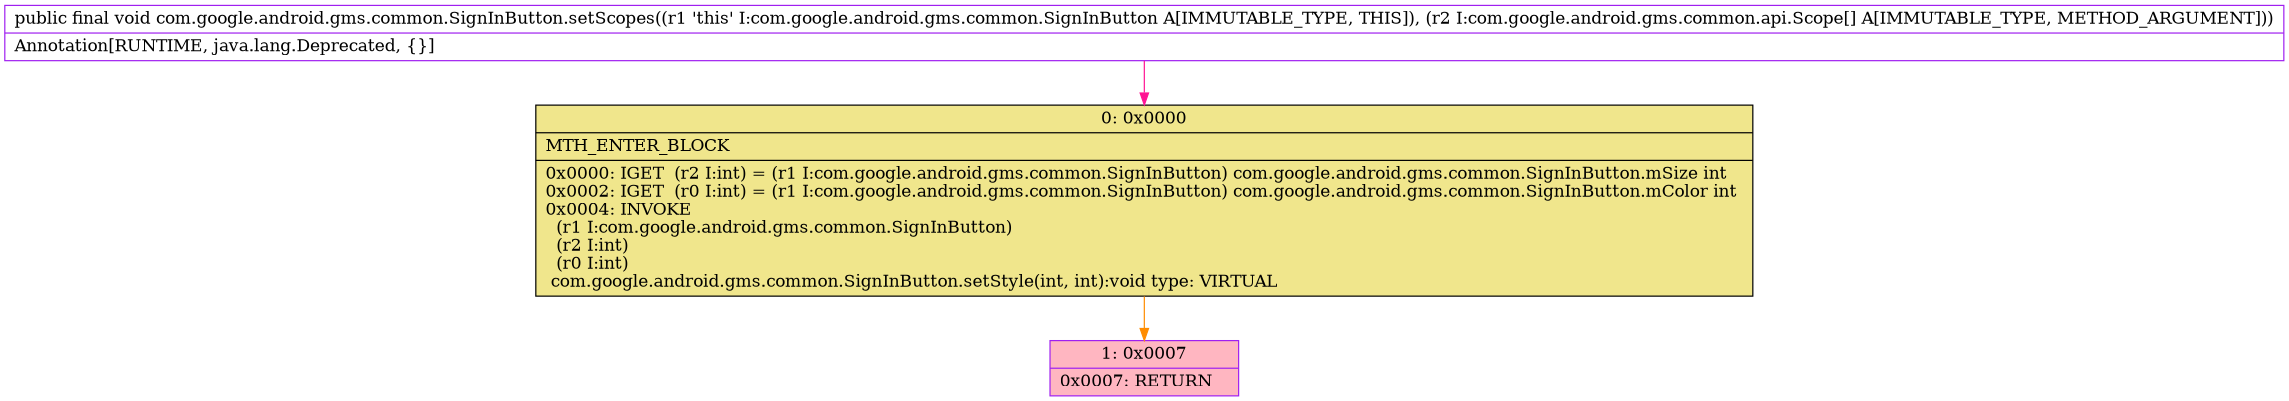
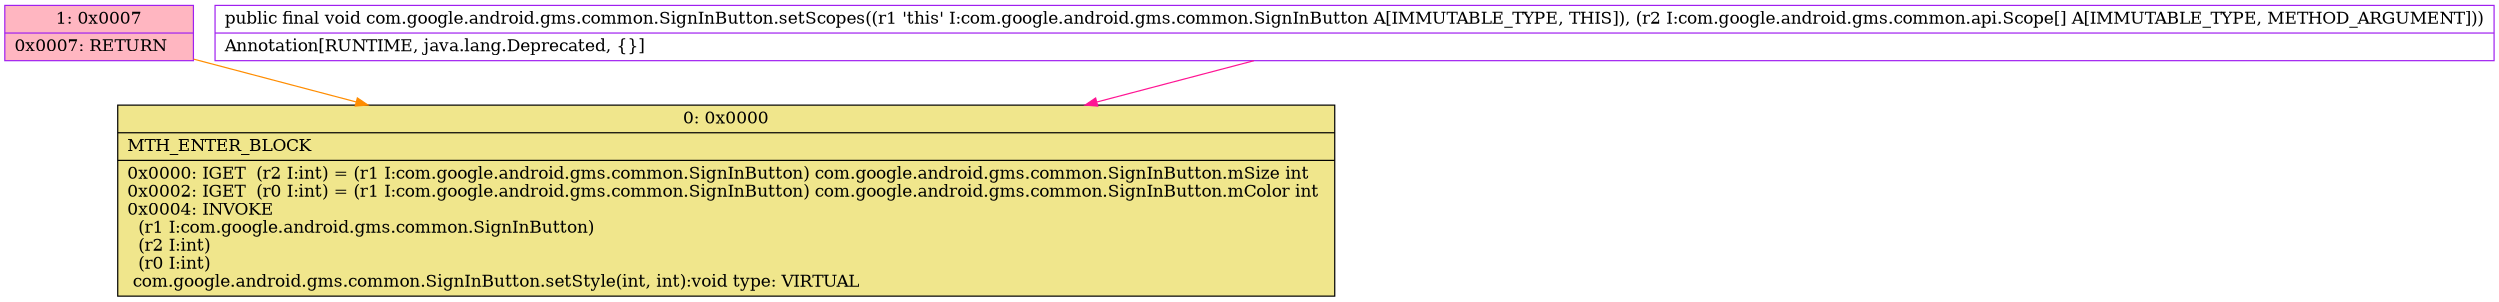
edge "0: 0x0000" -> "1: 0x0007": reversed
